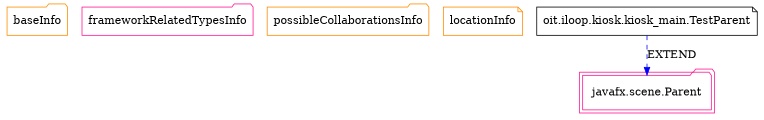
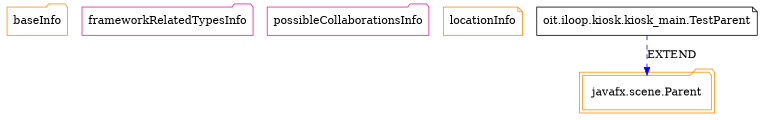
node "possibleCollaborationsInfo": color darkorange -> deeppink
node "javafx.scene.Parent": color deeppink -> darkorange
